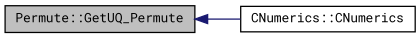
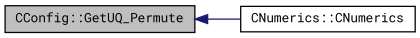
node "Permute::GetUQ_Permute": label "Permute::GetUQ_Permute" -> "CConfig::GetUQ_Permute"
